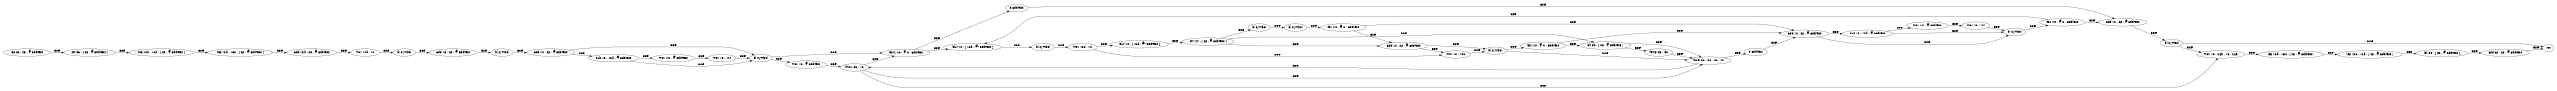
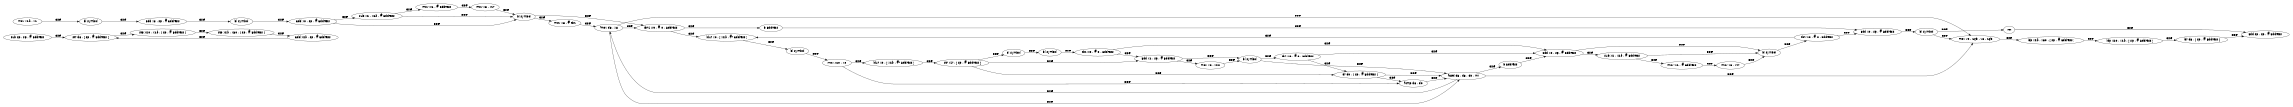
edge "add sp , sp , # address" -> "ret": reversed
node "ldp sp , sp , # address": label "ldp sp , sp , # address" -> "sub sp , sp , # address"
edge "add x29 , sp , # address" -> "mov x19 , x1": now "add x29 , sp , # address" -> "str d8 , [ sp , # address ]"
edge "mov x20 , x0" -> "mov x0 , x20": now "mov x20 , x0" -> "fcmp d8 , d0"
node "mov x8 , # address": label "mov x8 , # address" -> "mov x8 , # tbz"
edge "fcsel d8 , d8 , d0 , mi" -> "mov v0 . 16b , v8 . 16b": added, label "DFG"
